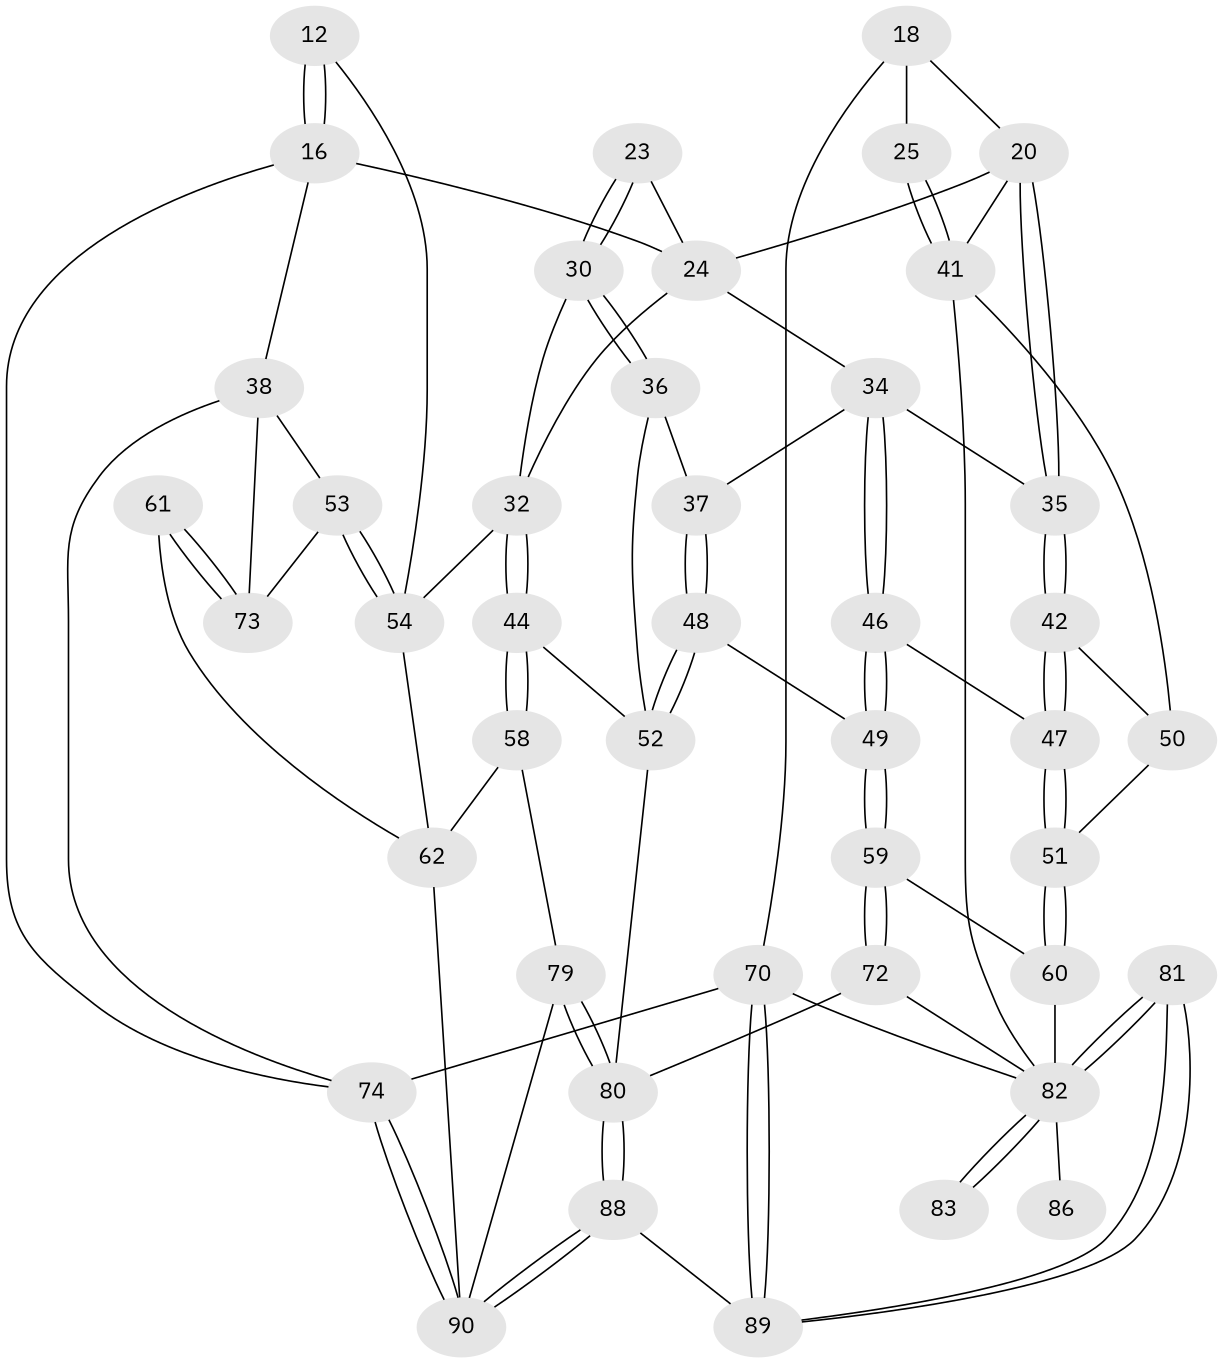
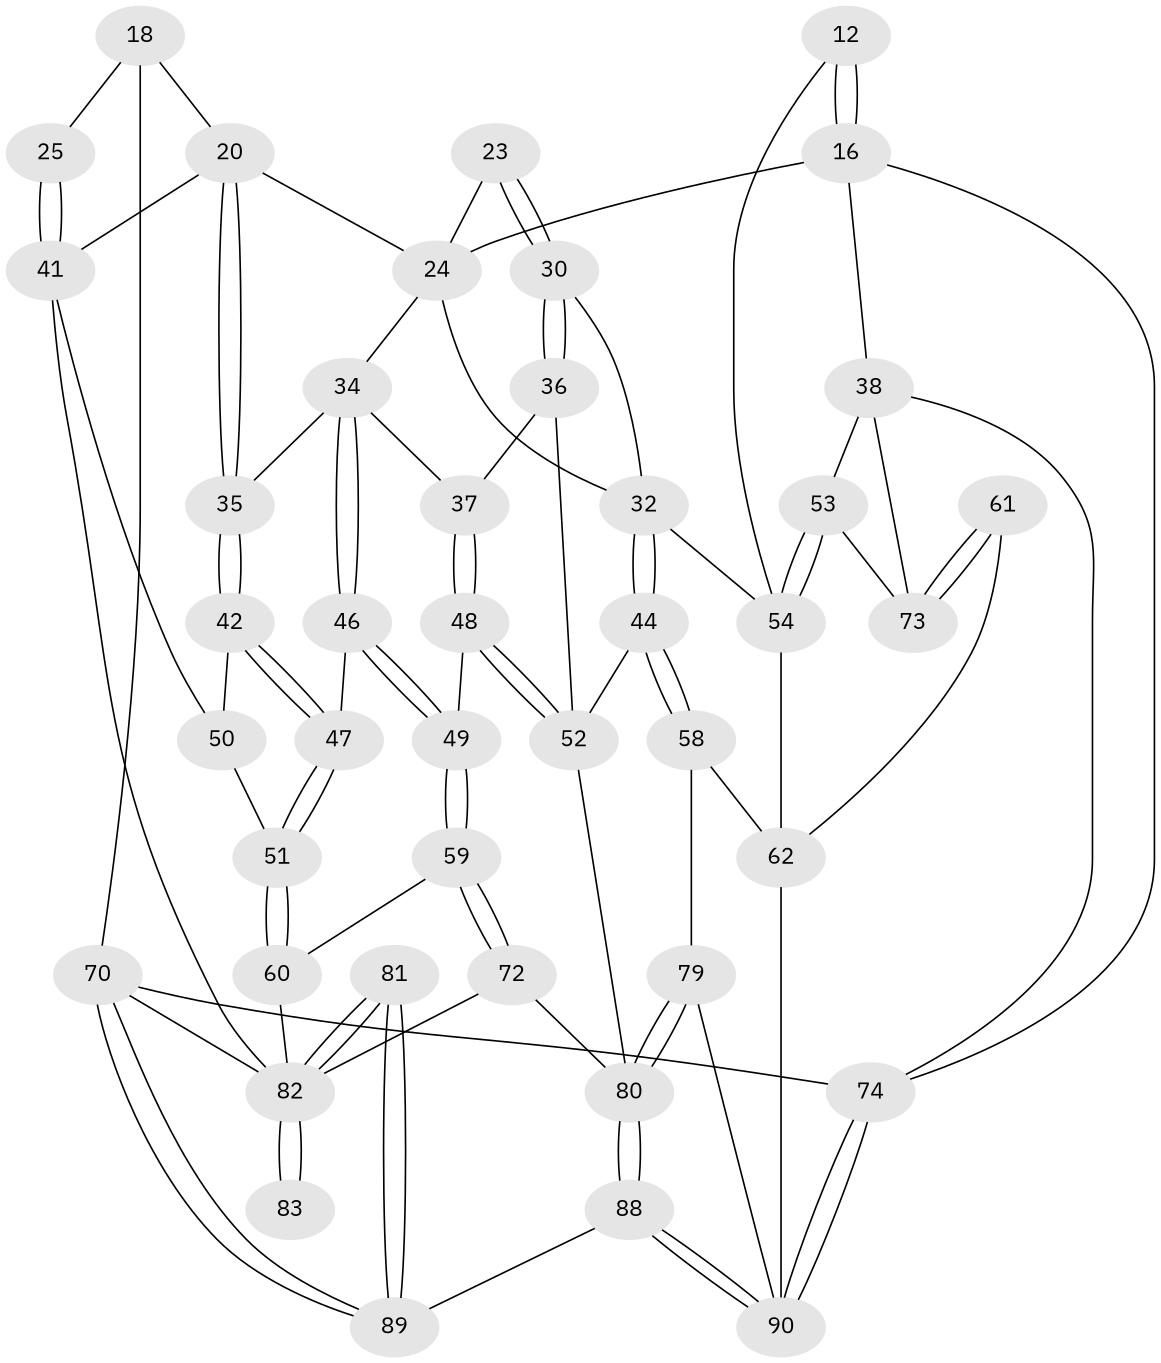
node "86": removed
